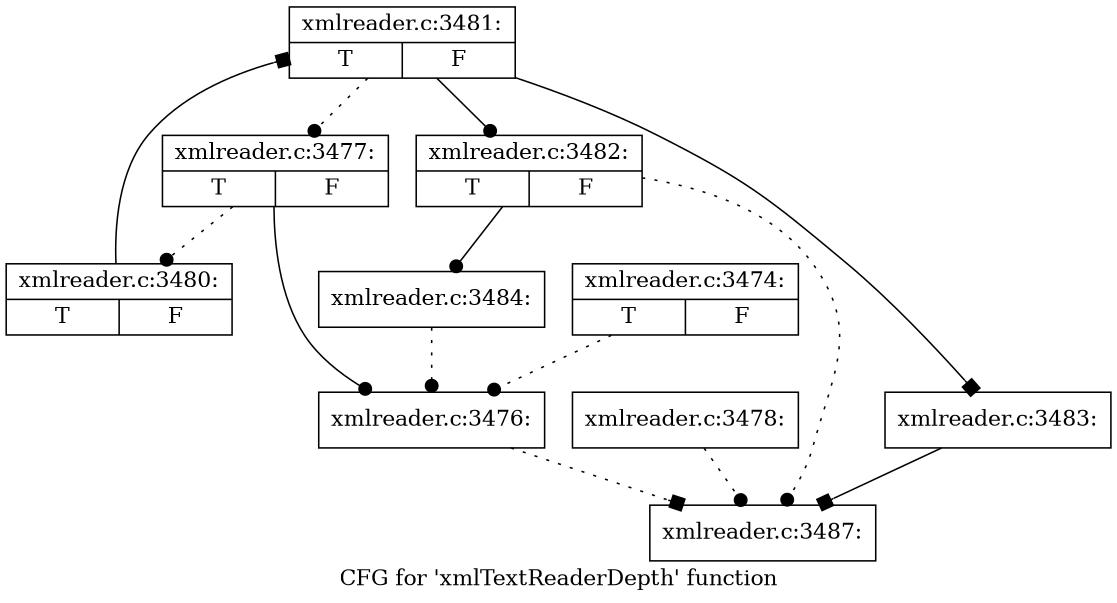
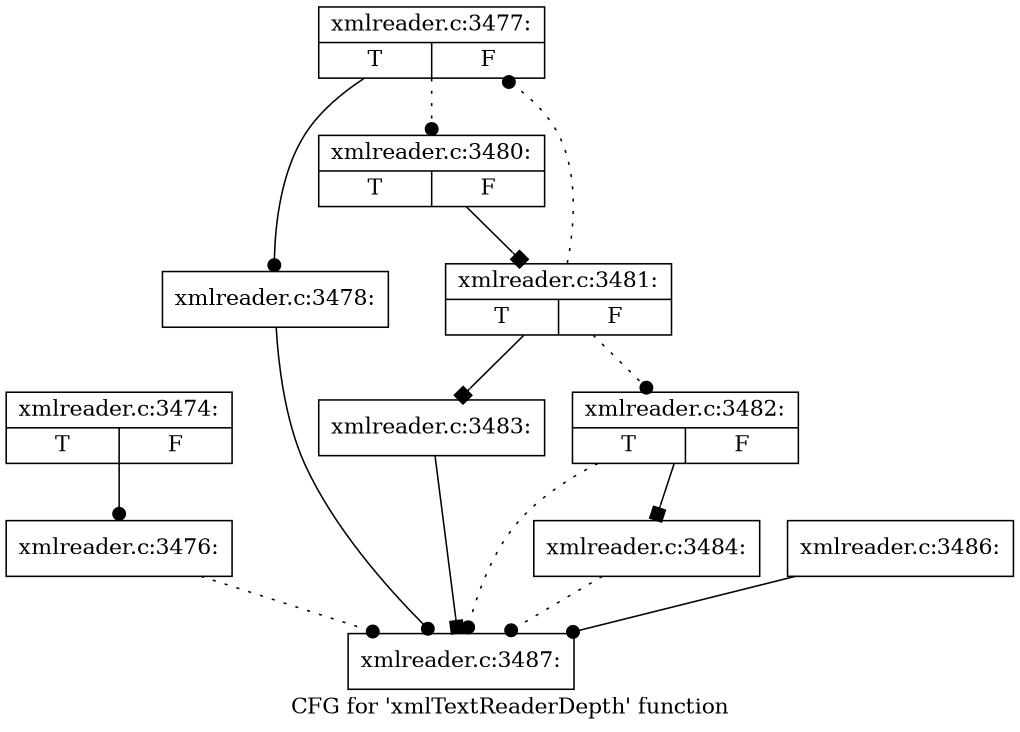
edge "xmlreader.c:3481:" -> "xmlreader.c:3482:": style solid -> dotted
edge "xmlreader.c:3482:" -> "xmlreader.c:3484:": arrowhead dot -> box
edge "xmlreader.c:3477:" -> "xmlreader.c:3476:": now "xmlreader.c:3477:" -> "xmlreader.c:3478:"
edge "xmlreader.c:3484:" -> "xmlreader.c:3476:": now "xmlreader.c:3484:" -> "xmlreader.c:3487:"
edge "xmlreader.c:3474:" -> "xmlreader.c:3476:": style dotted -> solid
edge "xmlreader.c:3478:" -> "xmlreader.c:3487:": style dotted -> solid
edge "xmlreader.c:3476:" -> "xmlreader.c:3487:": arrowhead box -> dot
node "xmlreader.c:3486:": added
